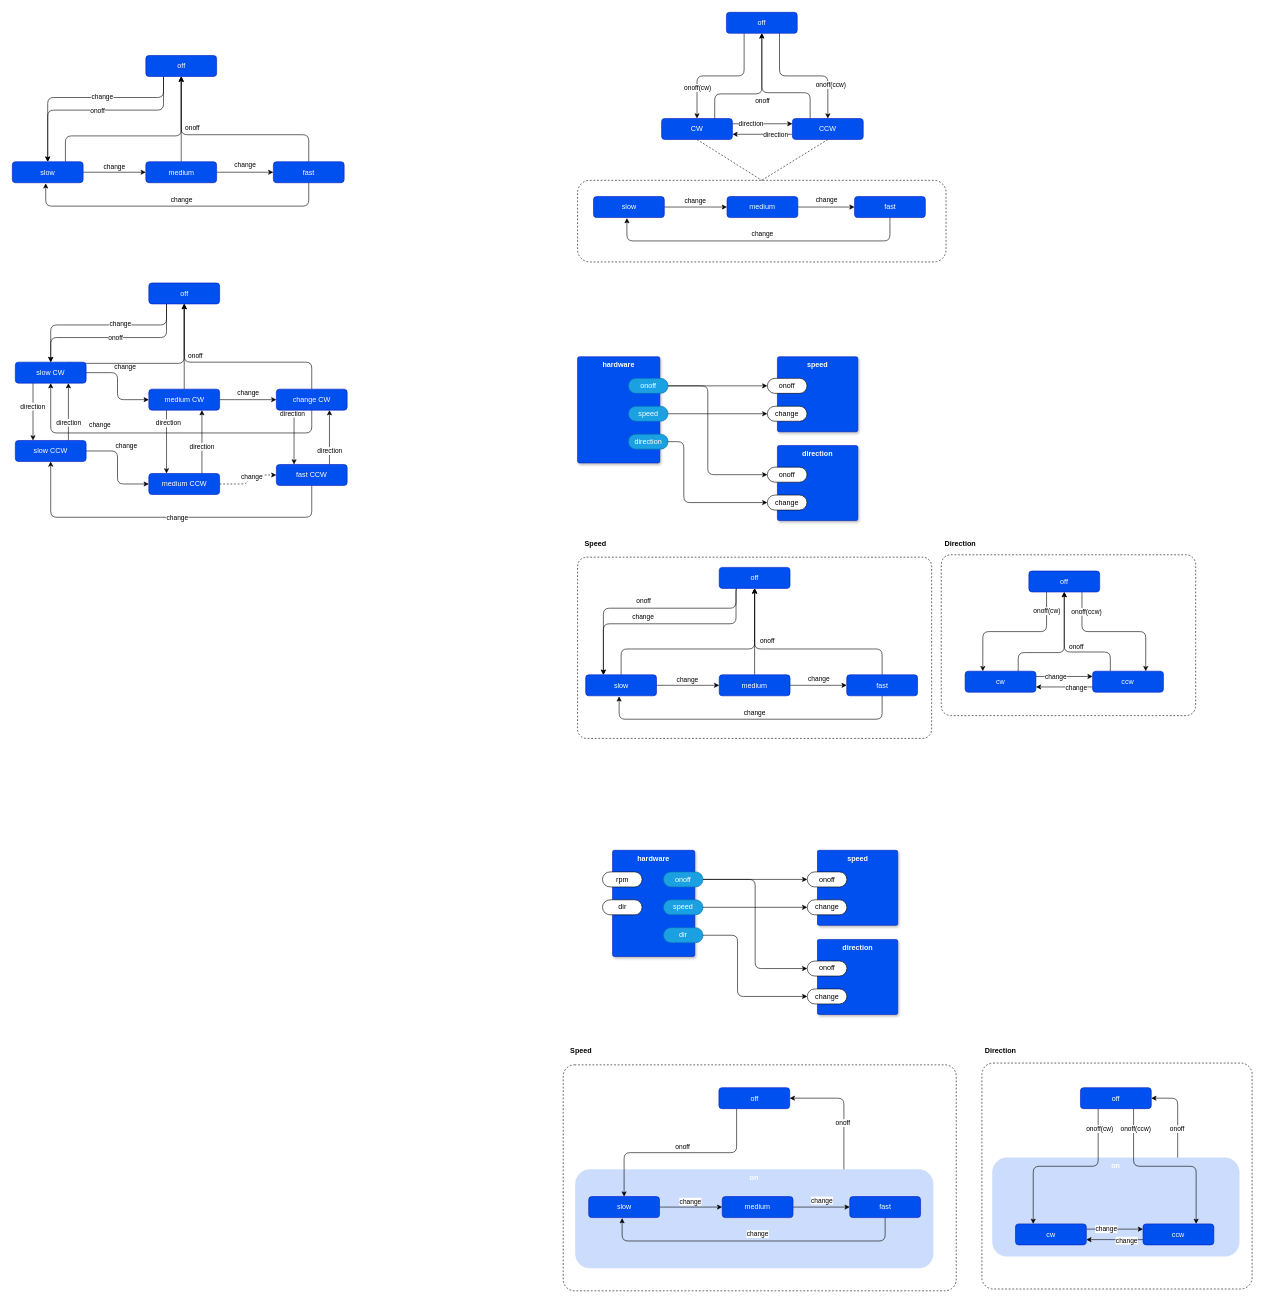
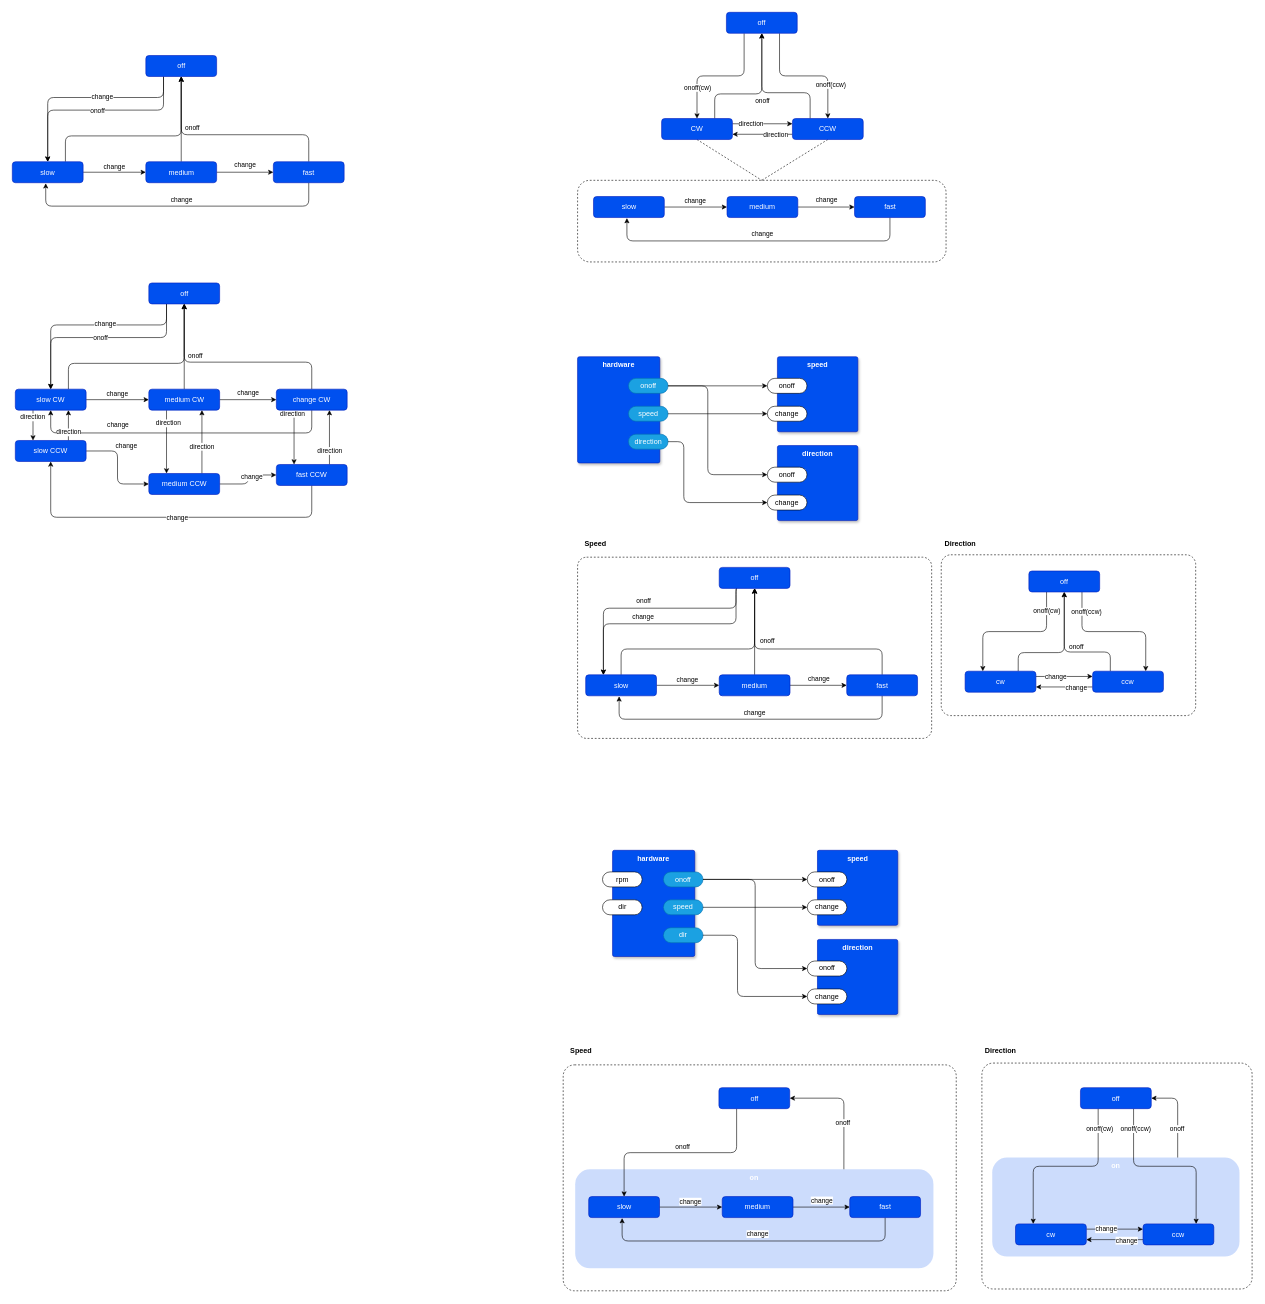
node "slow CW": moved (51, 373) -> (51, 400)
edge "medium CCW" -> "fast CCW": style dashed -> solid
